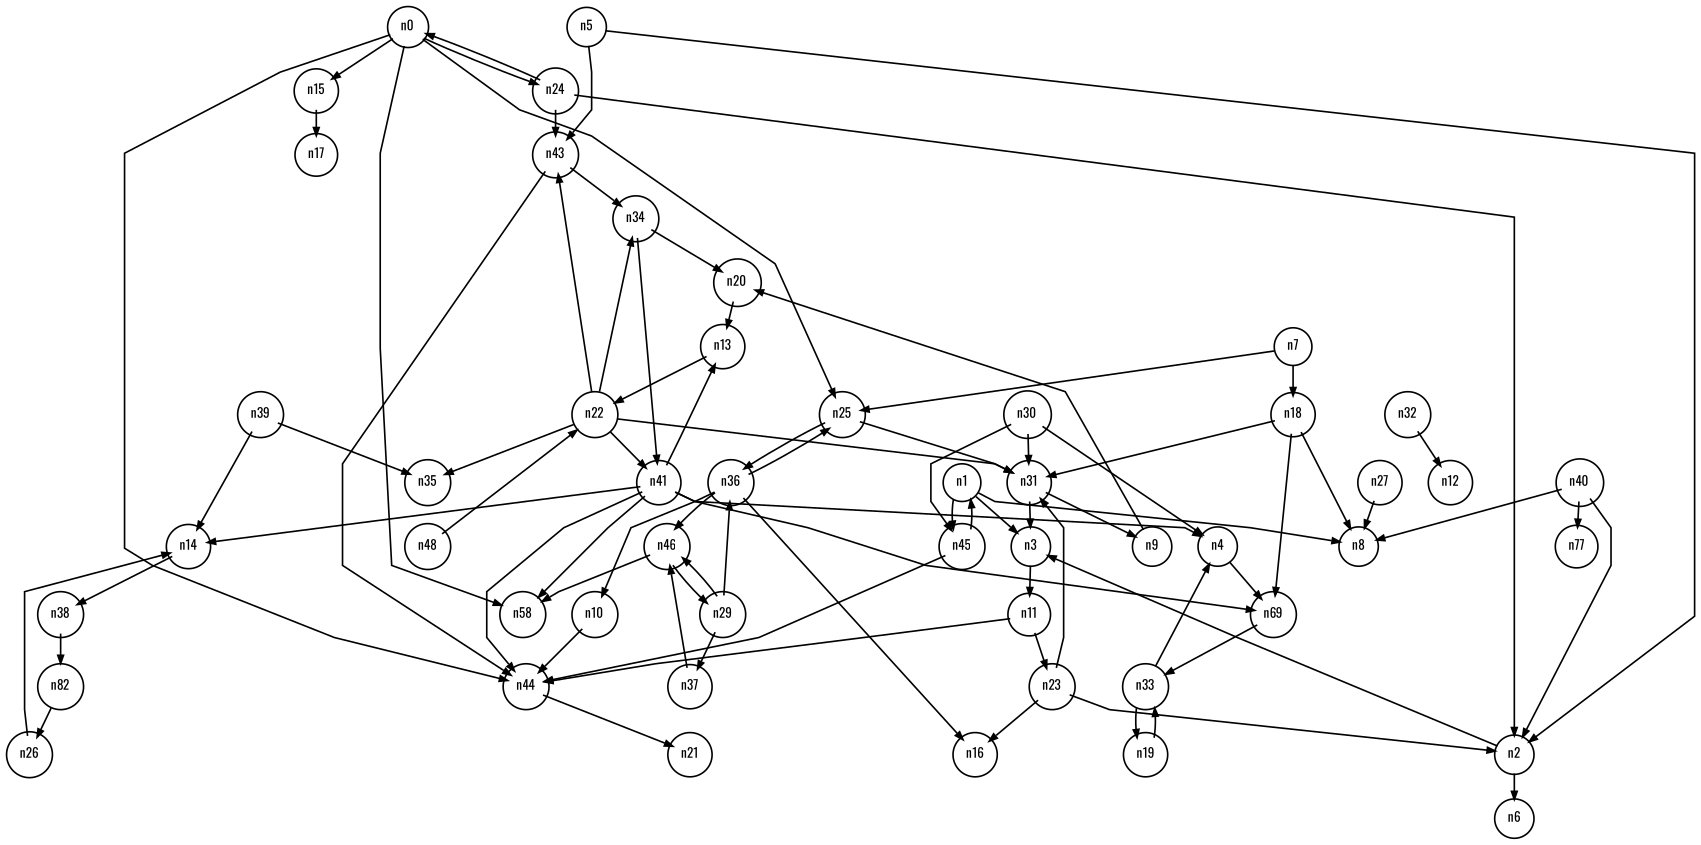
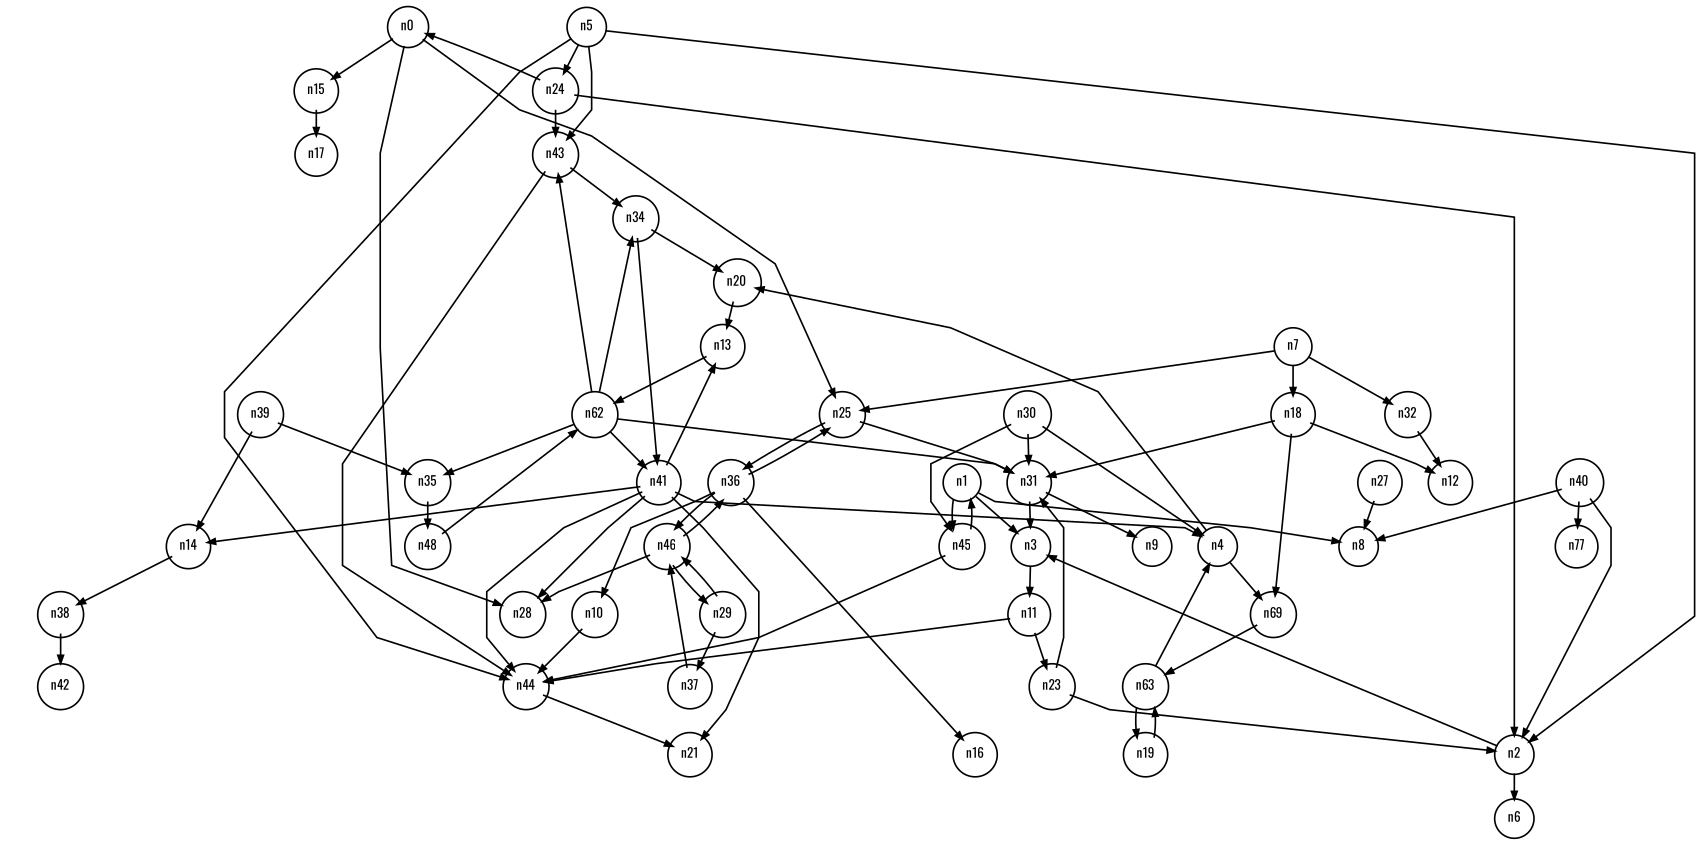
edge "n0" -> "n24": now "n5" -> "n24"
edge "n9" -> "n20": now "n4" -> "n20"
edge "n7" -> "n32": added
edge "n0" -> "n44": now "n5" -> "n44"
node "n22": label "n22" -> "n62"
edge "n18" -> "n8": now "n18" -> "n12"
edge "n35" -> "n48": added
edge "n29" -> "n36": now "n46" -> "n36"
edge "n41" -> "n69": now "n41" -> "n21"
node "n58": label "n58" -> "n28"
node "n82": label "n82" -> "n42"
node "n33": label "n33" -> "n63"
edge "n23" -> "n16": removed
node "n26": removed
